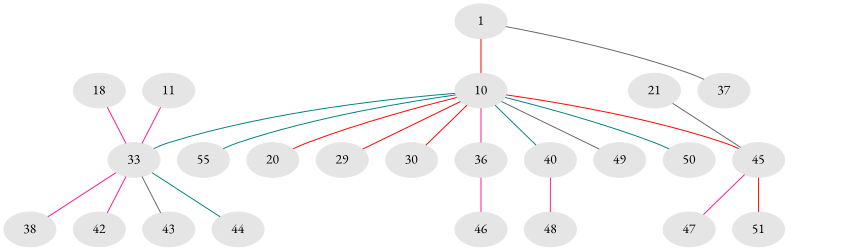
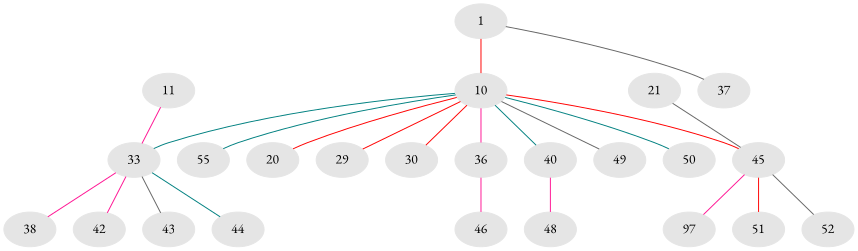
node "18": removed
node "47": label "47" -> "97"
node "52": added
